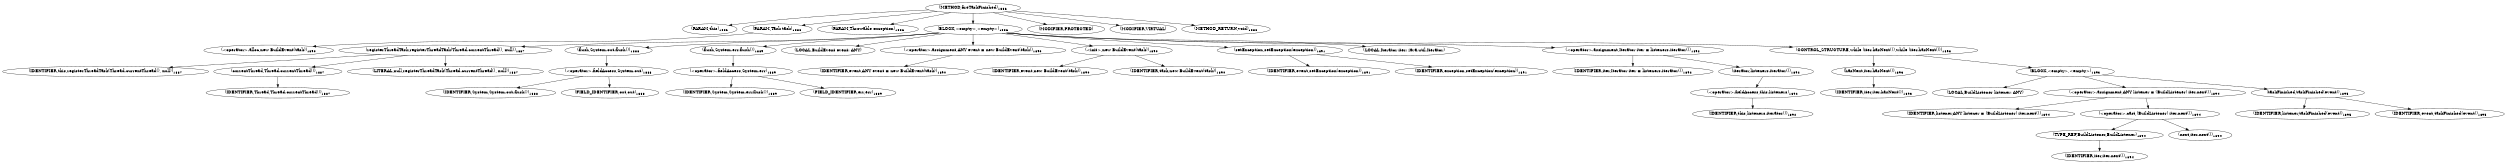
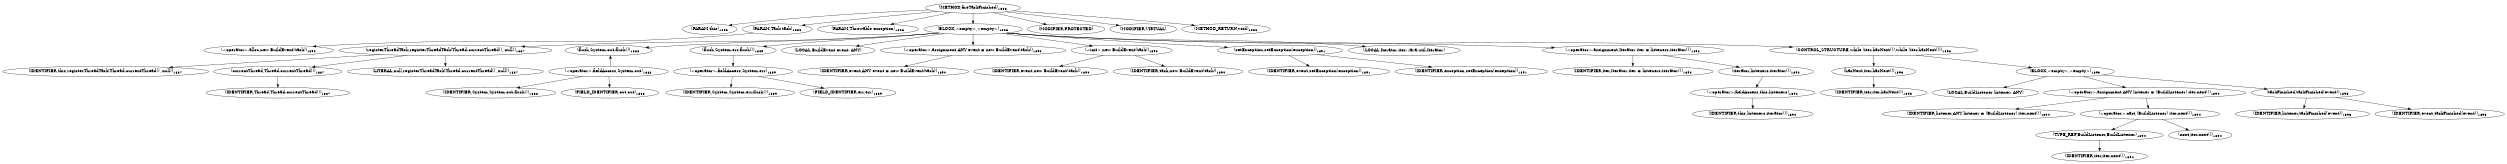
edge "(flush,System.out.flush())" -> "(<operator>.fieldAccess,System.out)": reversed
